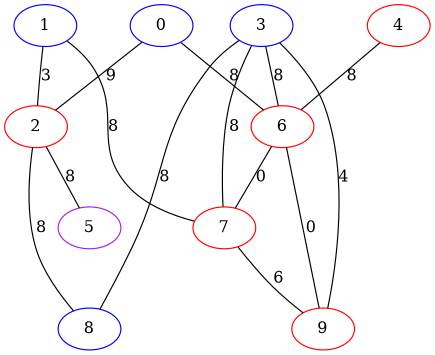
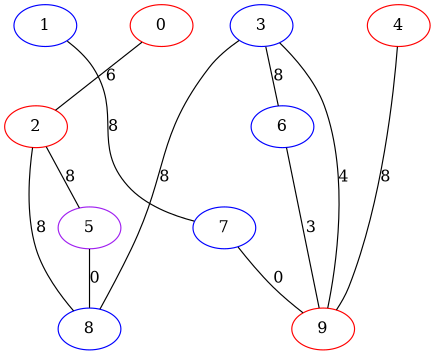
node "0": color blue -> red
edge "1" -- "2": removed, label "3"
edge "0" -- "2": label "9" -> "6"
edge "0" -- "6": removed, label "8"
edge "4" -- "6": now "4" -- "9"
edge "3" -- "7": removed, label "8"
node "6": color red -> blue
edge "6" -- "7": removed, label "0"
node "7": color red -> blue
edge "6" -- "9": label "0" -> "3"
edge "5" -- "8": added, label "0"
edge "7" -- "9": label "6" -> "0"
